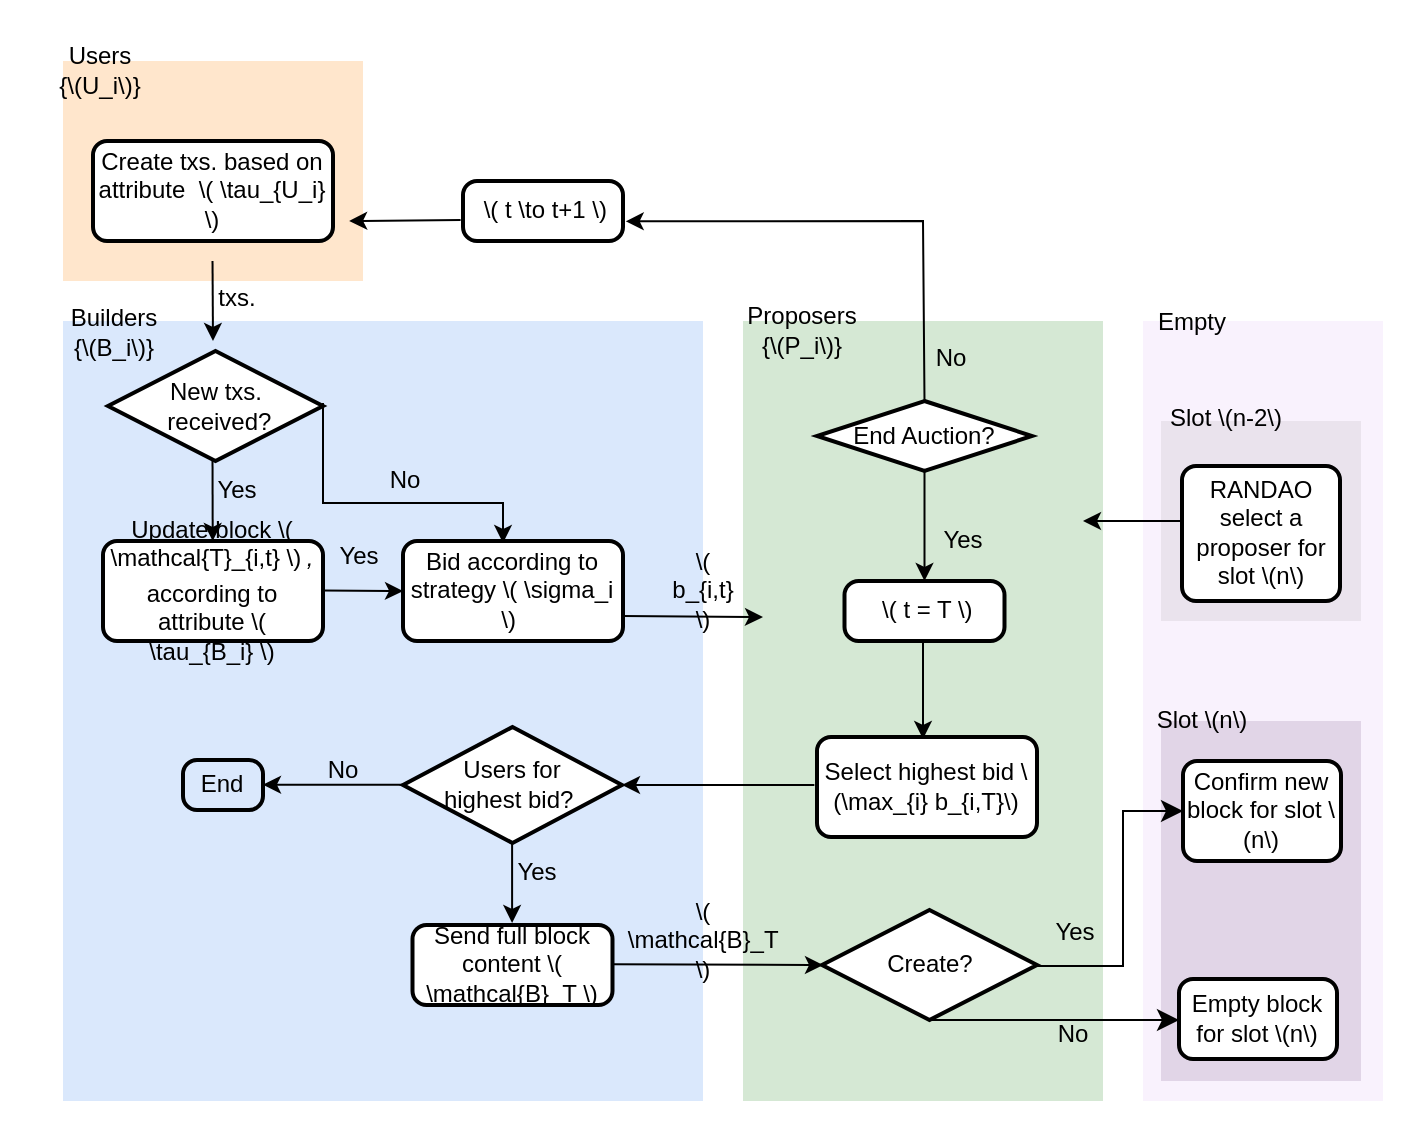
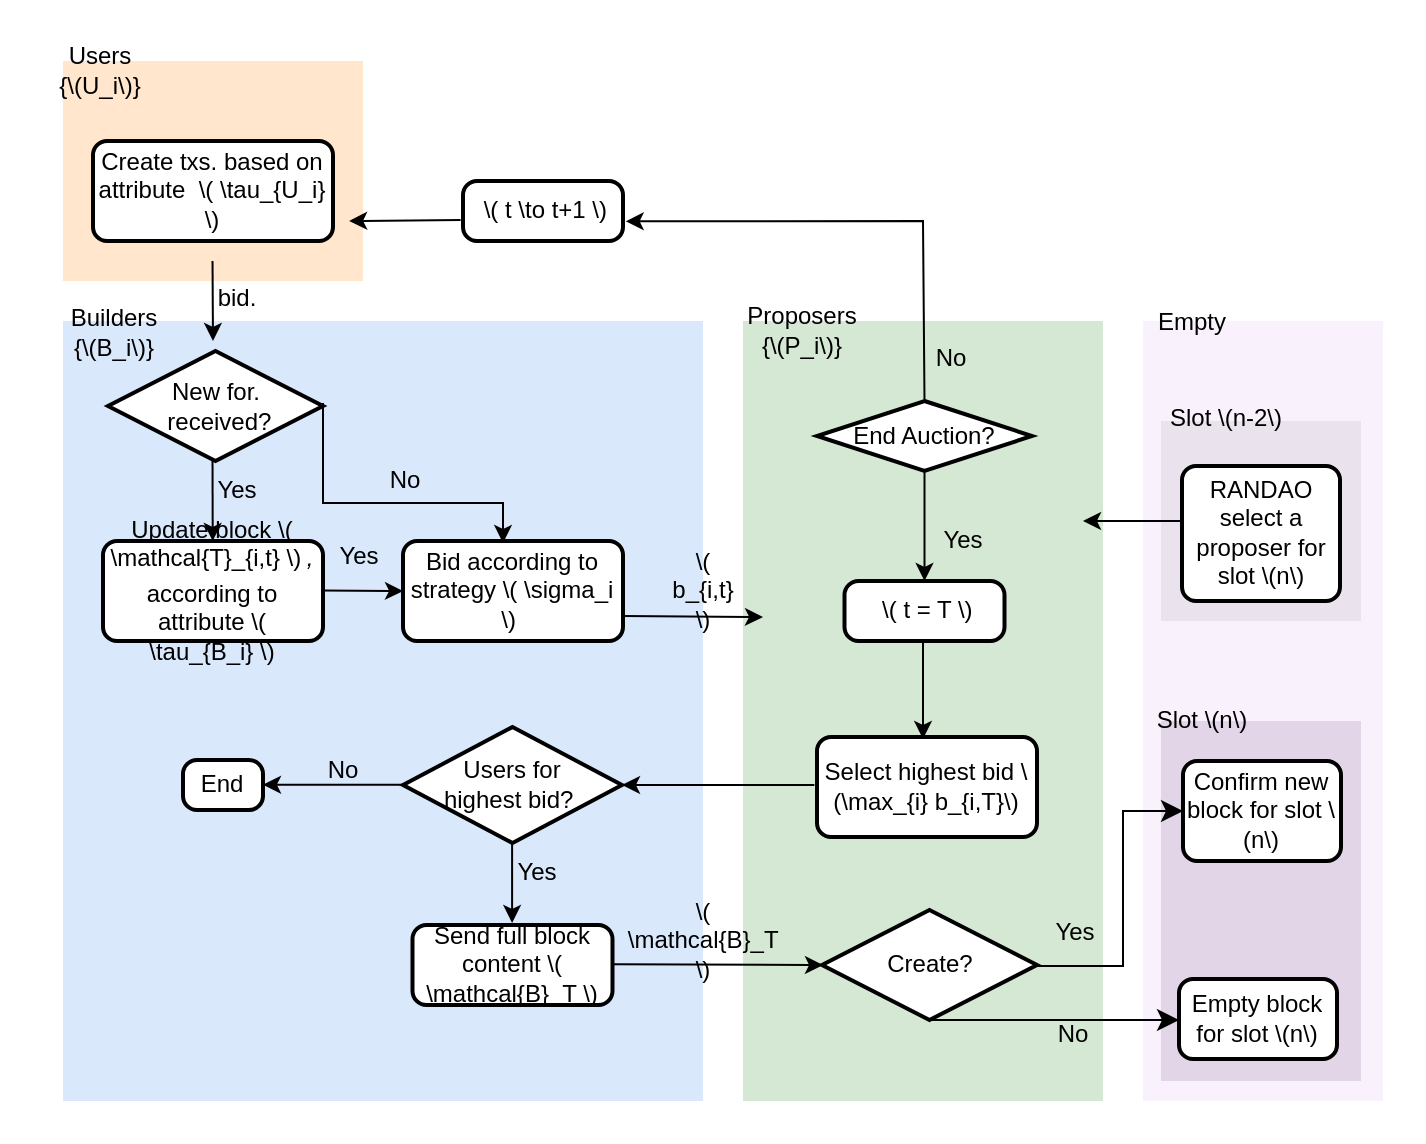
node "txs.": label "txs." -> "bid."
node "New txs. received?": label "New txs. received?" -> "New for. received?"
node "End": fillcolor #dae8fc -> #ffffff
